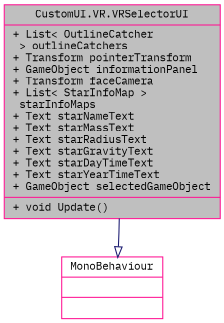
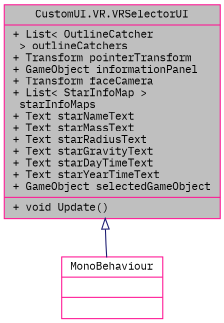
edge "CustomUI.VR.VRSelectorUI" -> "MonoBehaviour": reversed
